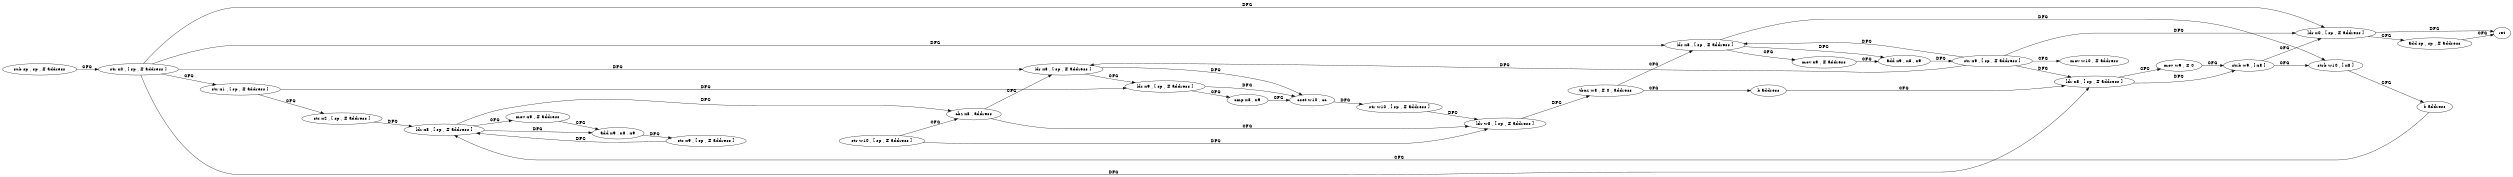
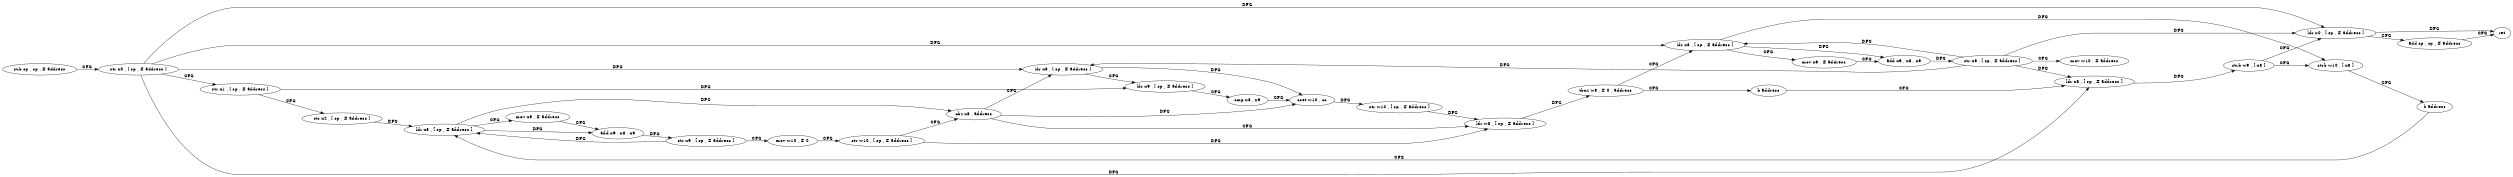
node "mov w9 , # 0": removed
edge "ldr x9 , [ sp , # address ]" -> "cset w10 , cc": now "cbz x8 , address" -> "cset w10 , cc"
node "mov w10 , # 0": added
